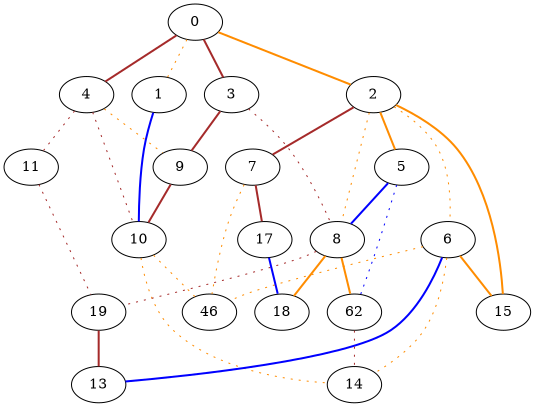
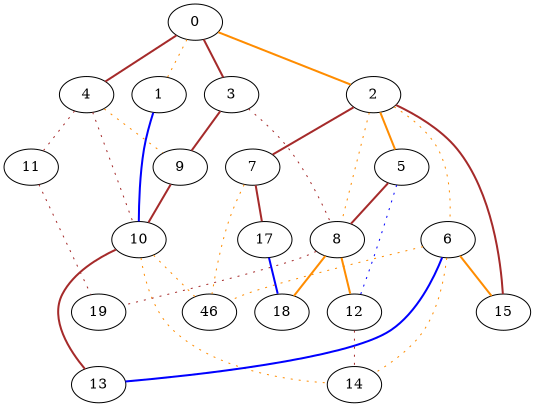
edge "2" -- "15": color darkorange -> brown
edge "5" -- "8": color blue -> brown
node "62": label "62" -> "12"
edge "19" -- "13": now "10" -- "13"
